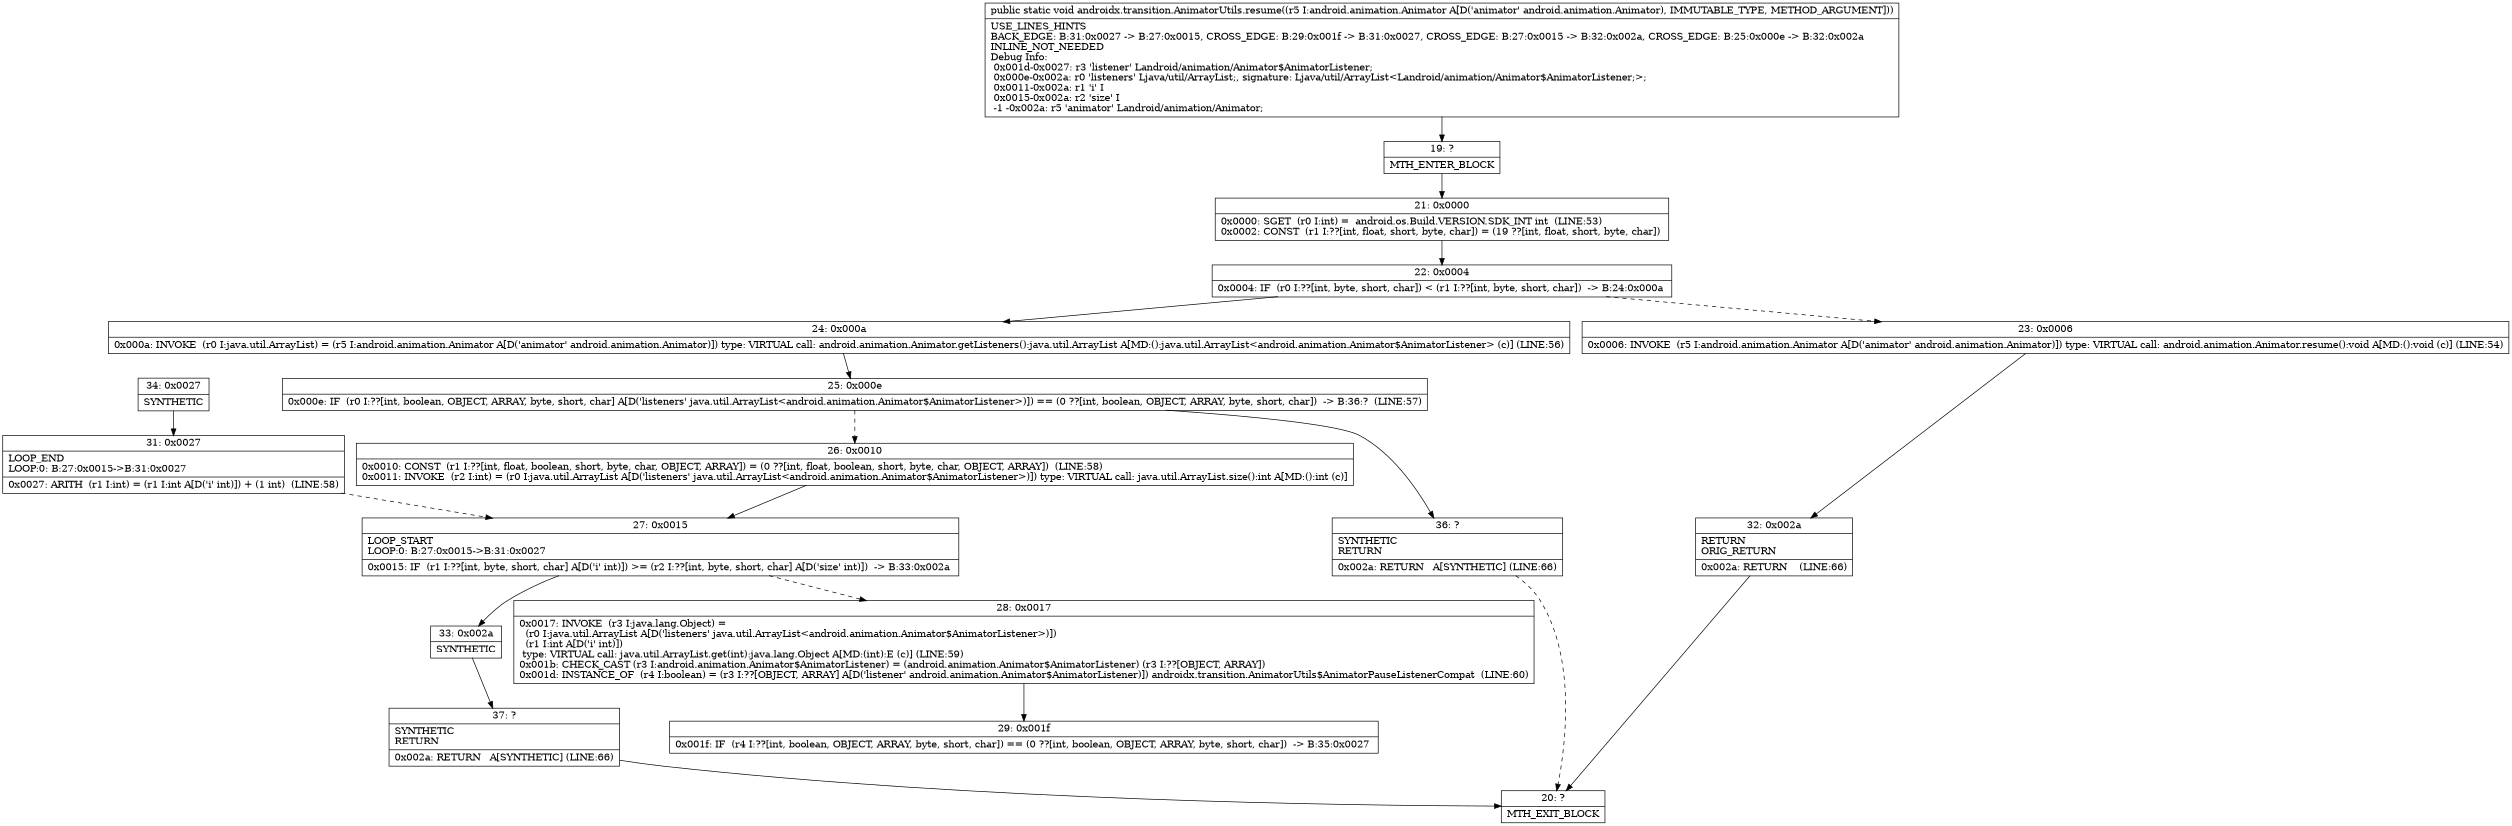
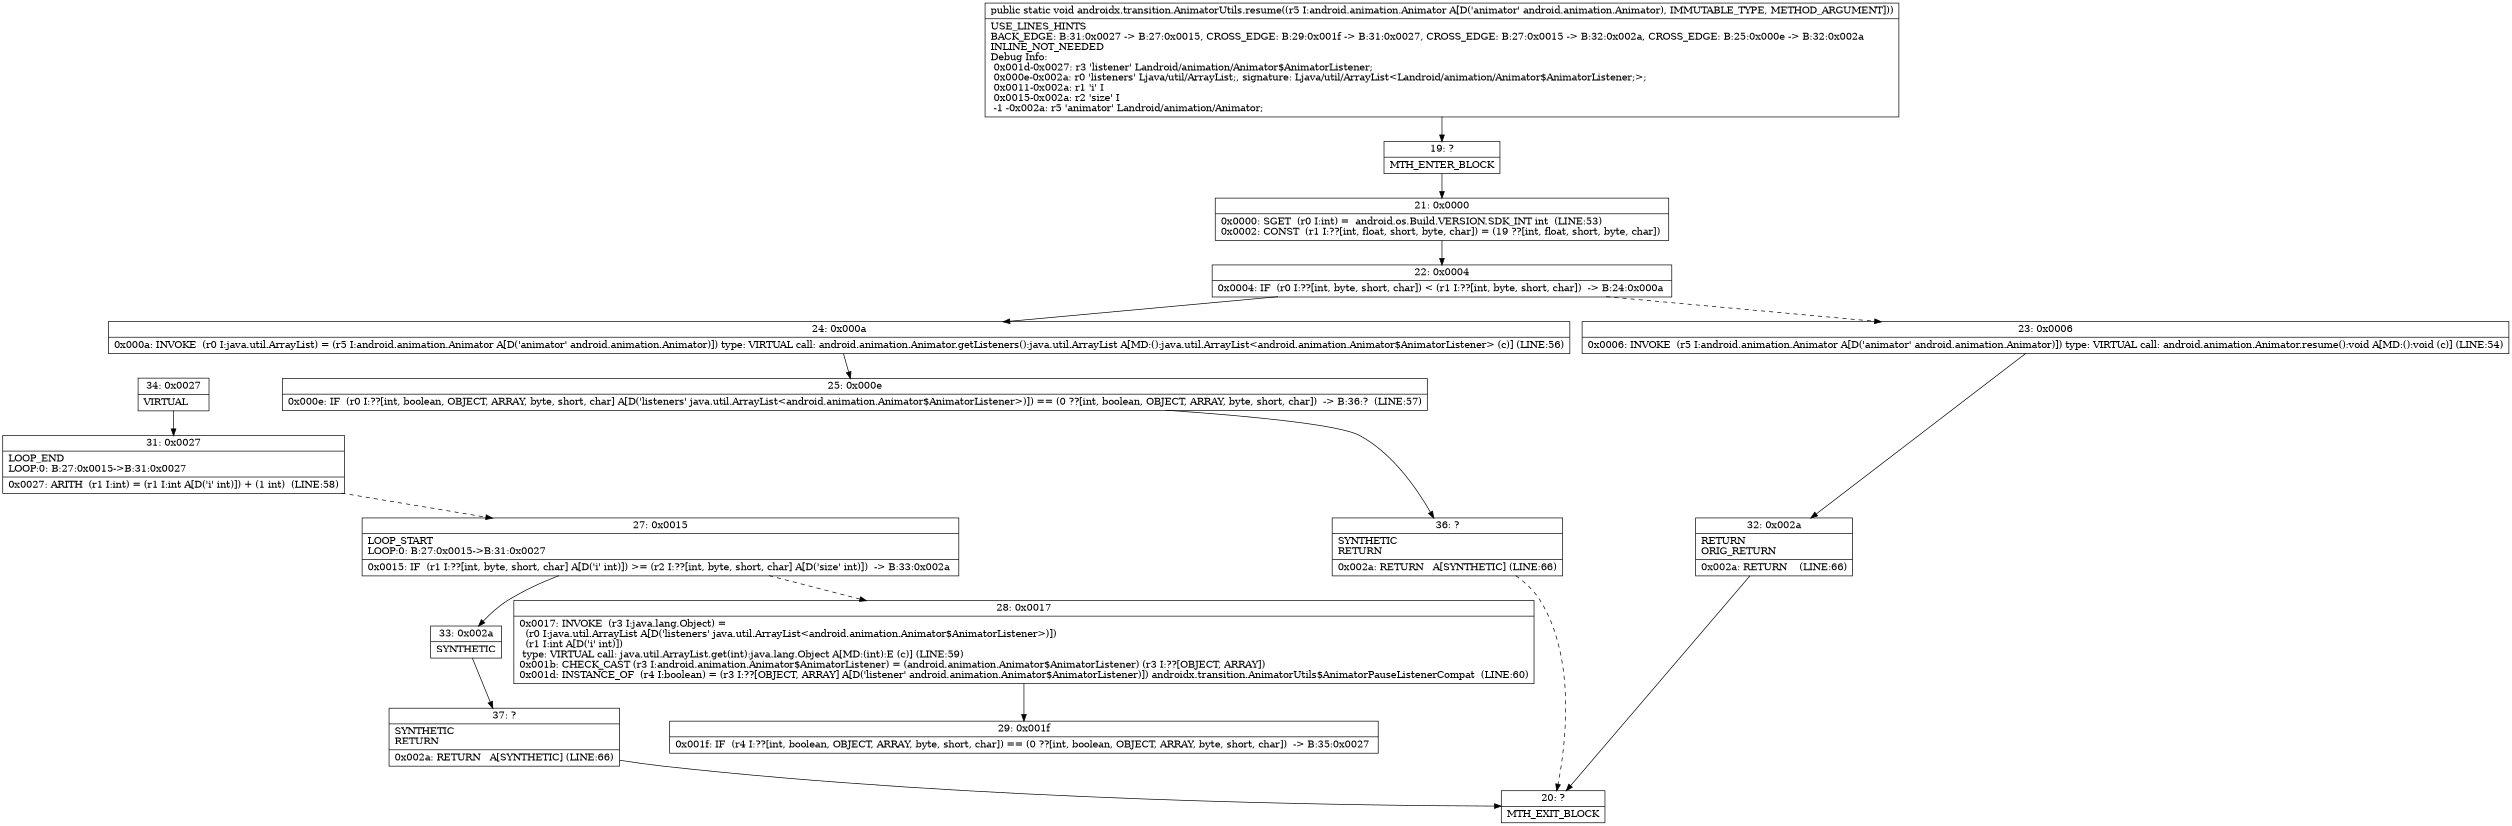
node "34: 0x0027": text "SYNTHETIC" -> "VIRTUAL"
node "26: 0x0010": removed
